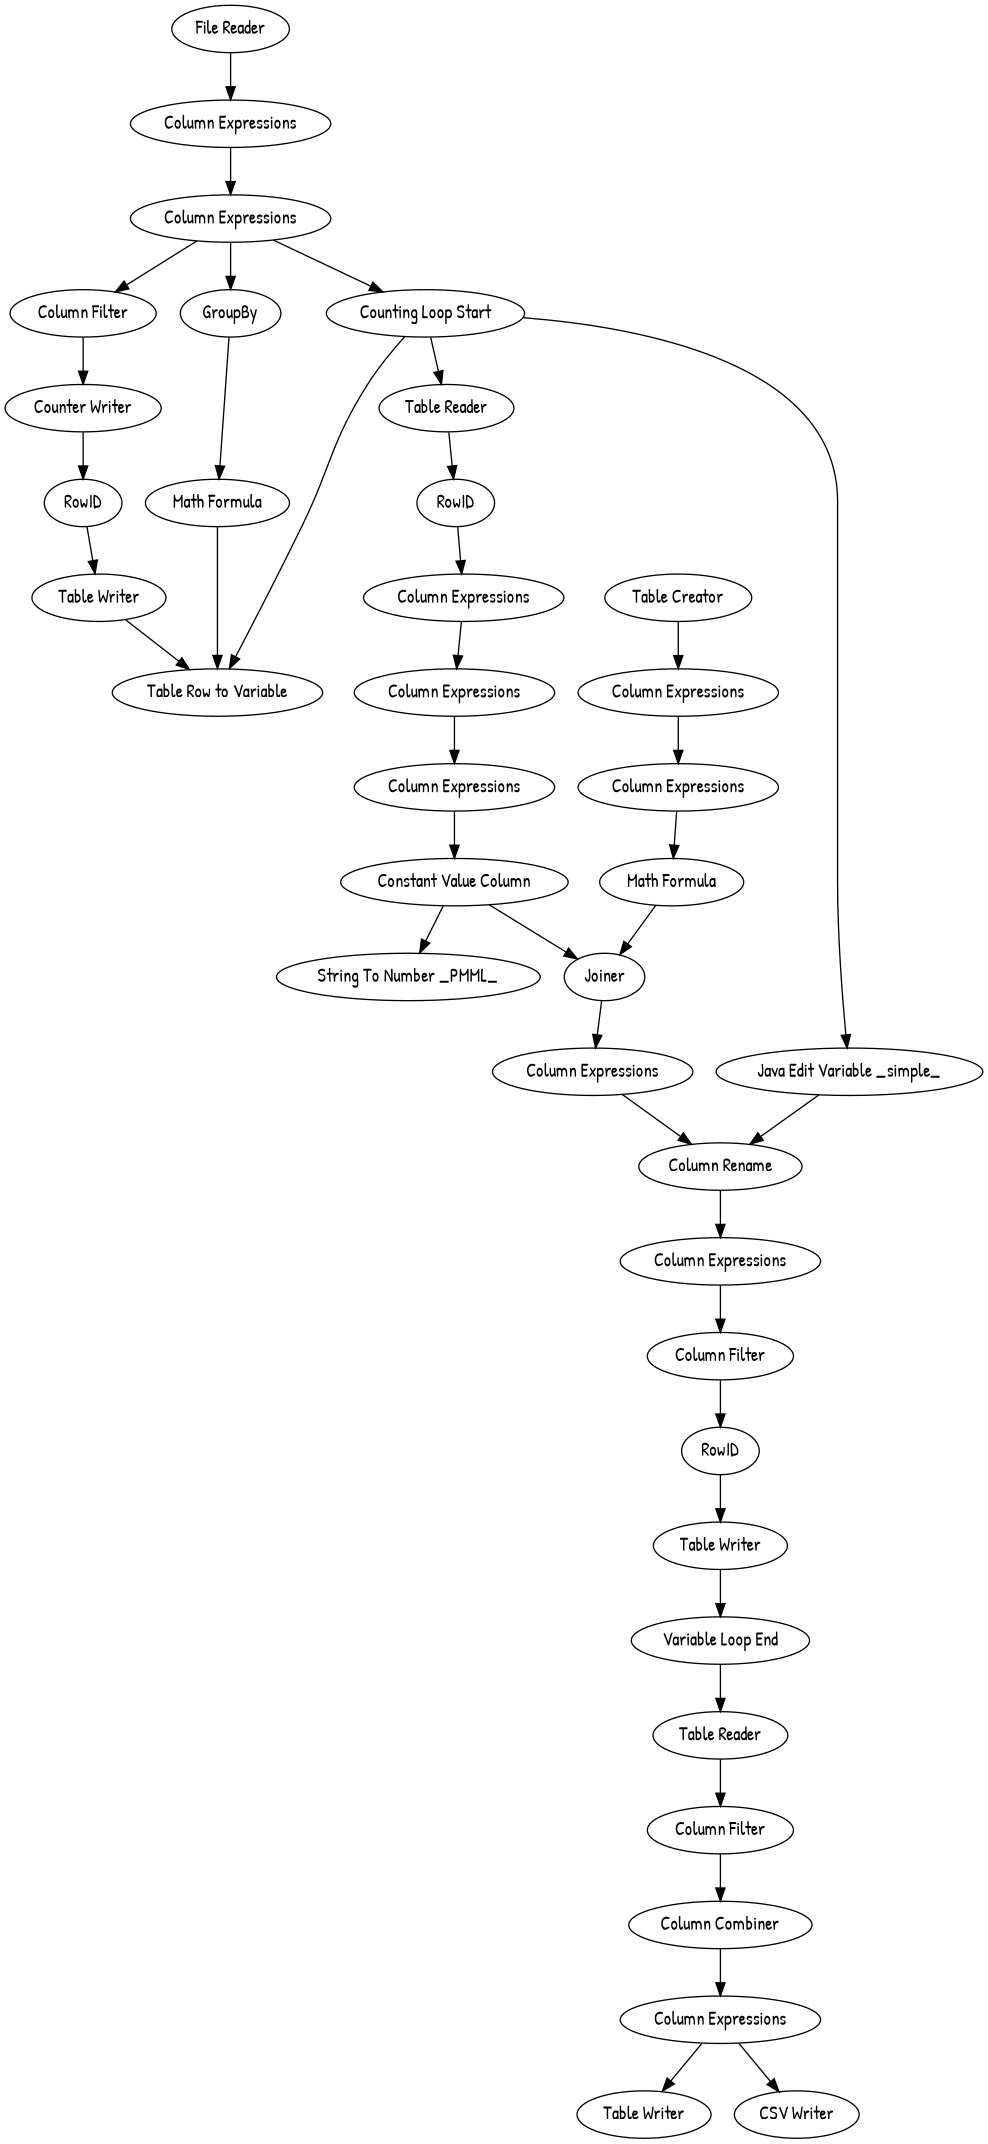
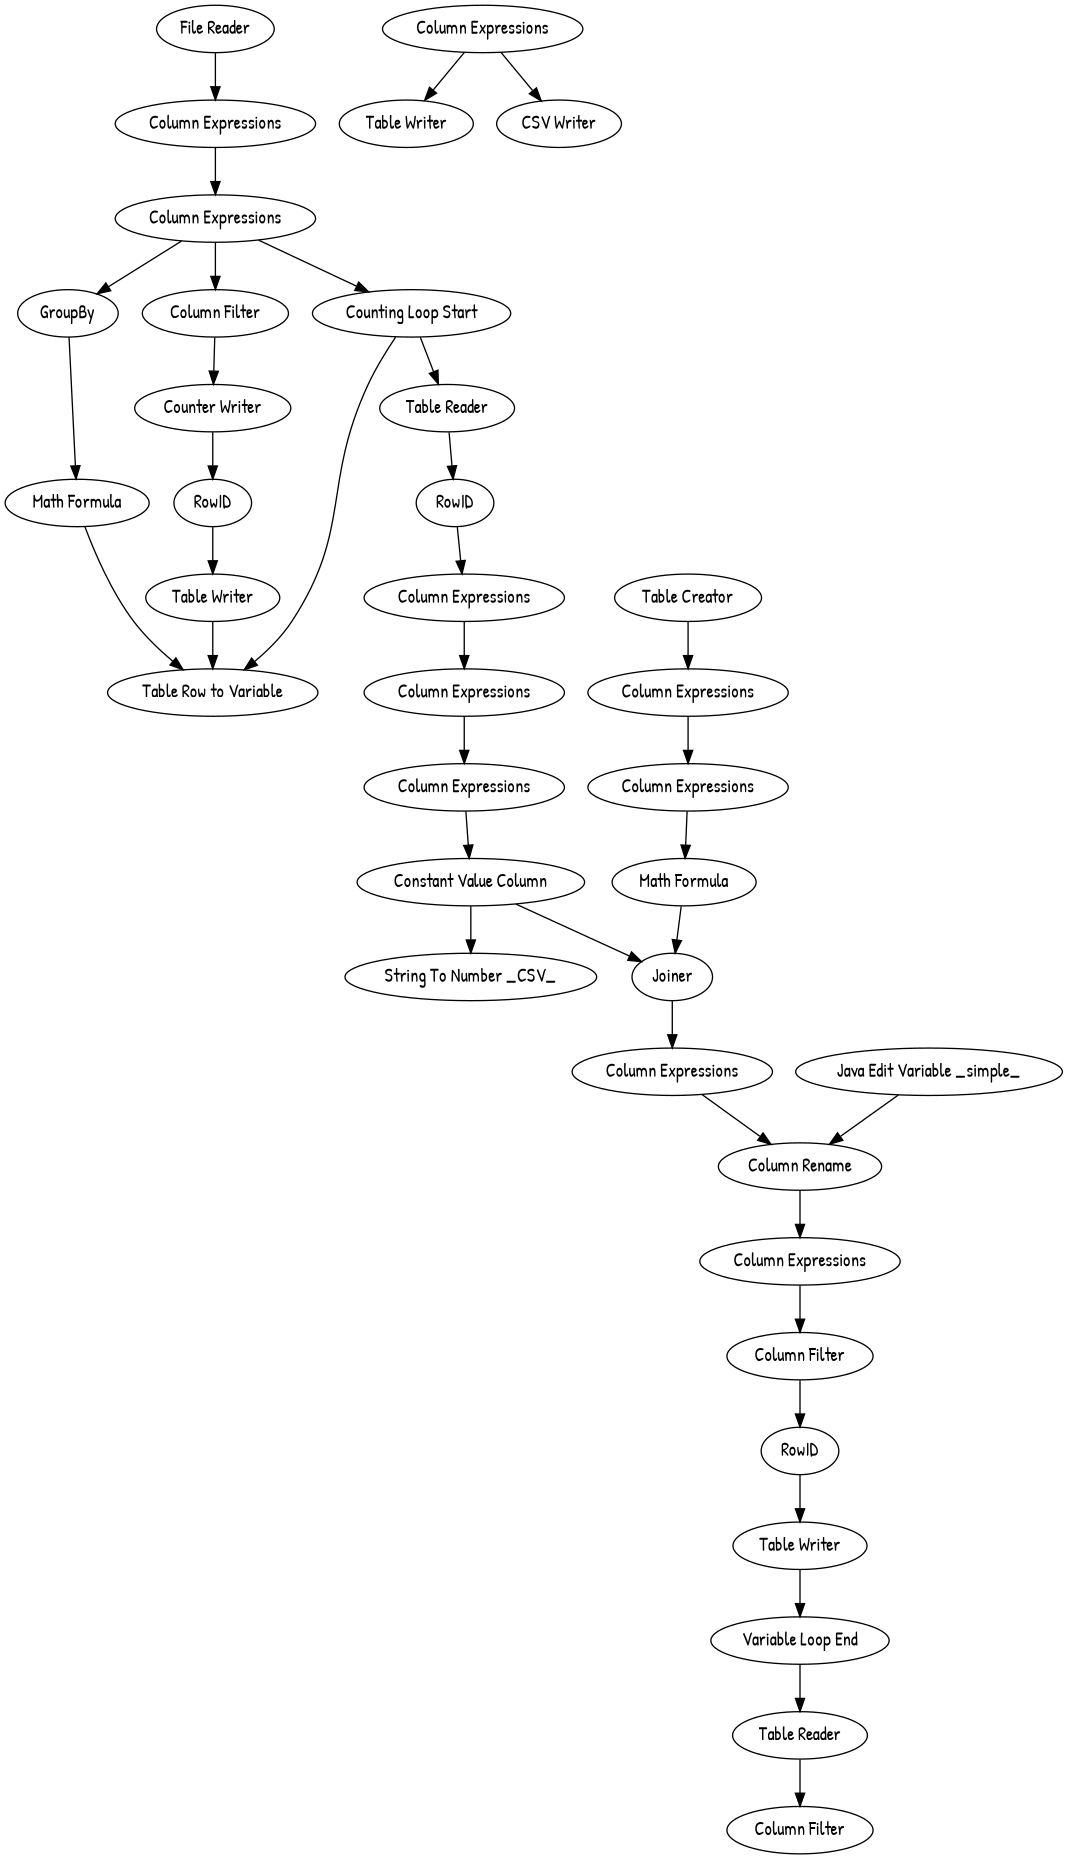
edge "Counting Loop Start" -> "Java Edit Variable _simple_": removed
node "String To Number _PMML_": label "String To Number _PMML_" -> "String To Number _CSV_"
node "Column Combiner": removed
